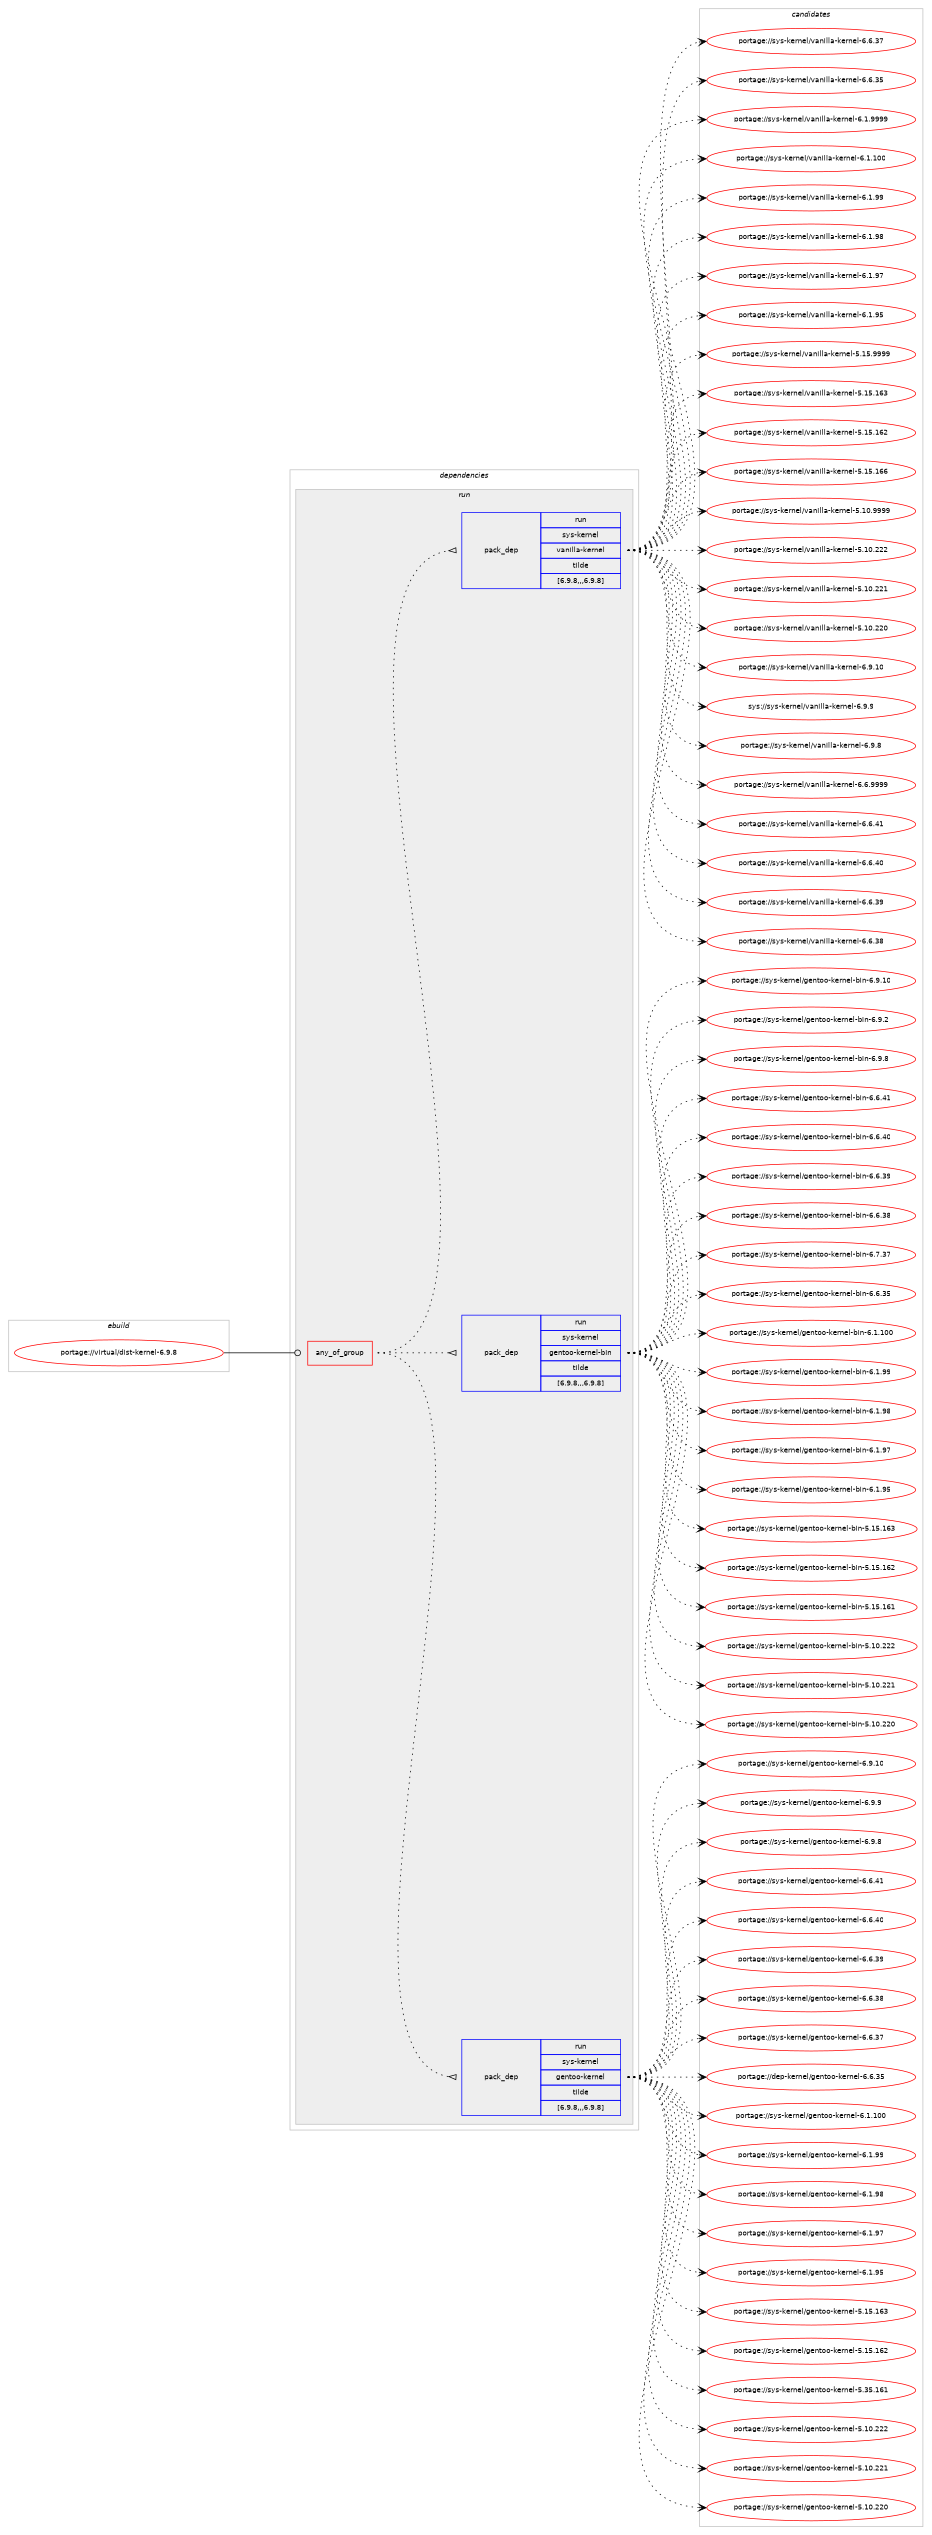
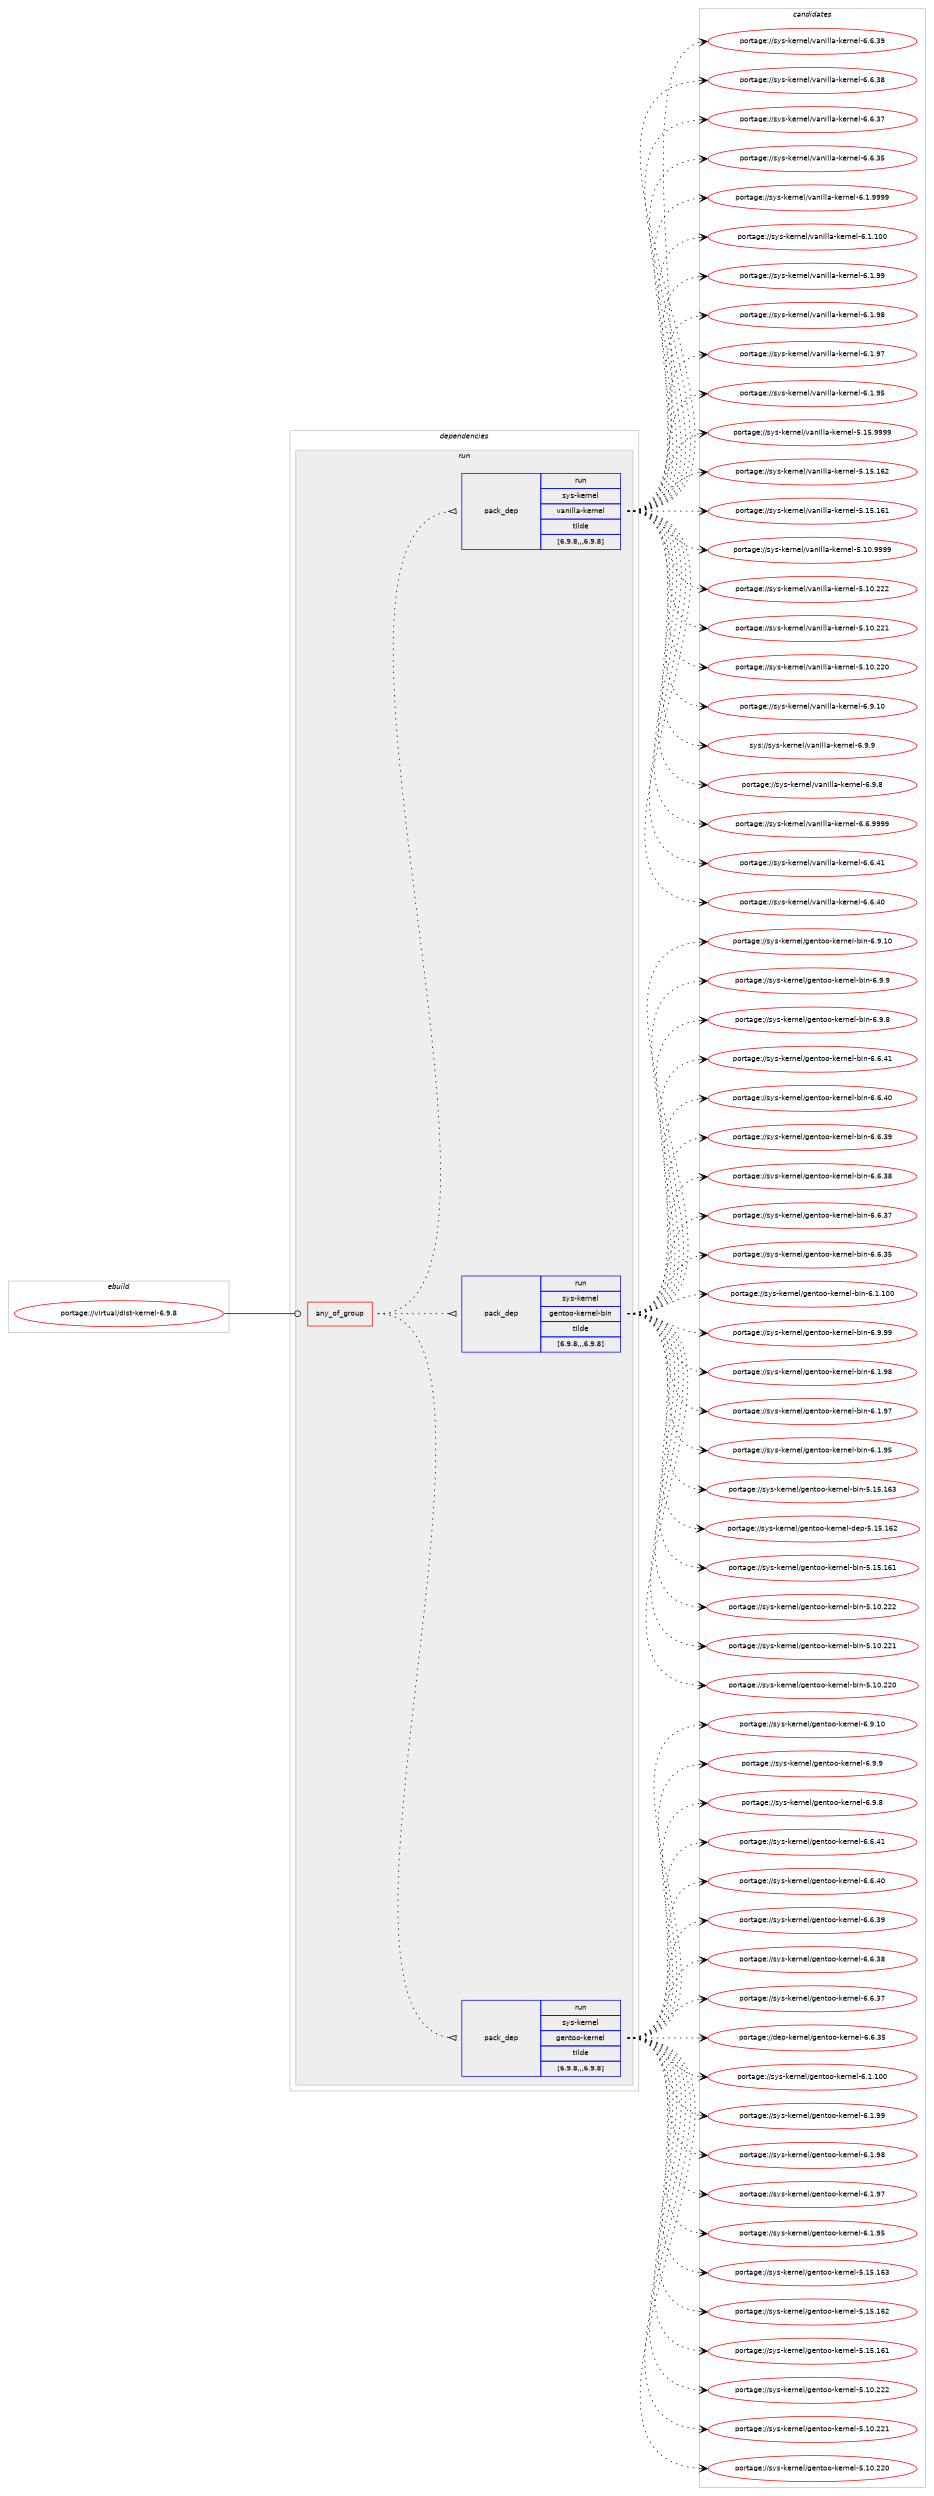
node "portage://sys-kernel/vanilla-kernel-5.15.163": removed
node "portage://sys-kernel/vanilla-kernel-5.15.166": label "portage://sys-kernel/vanilla-kernel-5.15.166" -> "portage://sys-kernel/vanilla-kernel-5.15.161"
node "portage://sys-kernel/gentoo-kernel-bin-6.9.2": label "portage://sys-kernel/gentoo-kernel-bin-6.9.2" -> "portage://sys-kernel/gentoo-kernel-bin-6.9.9"
node "portage://sys-kernel/gentoo-kernel-bin-6.7.37": label "portage://sys-kernel/gentoo-kernel-bin-6.7.37" -> "portage://sys-kernel/gentoo-kernel-bin-6.6.37"
node "portage://sys-kernel/gentoo-kernel-bin-6.1.99": label "portage://sys-kernel/gentoo-kernel-bin-6.1.99" -> "portage://sys-kernel/gentoo-kernel-bin-6.9.99"
node "portage://sys-kernel/gentoo-kernel-bin-5.15.162": label "portage://sys-kernel/gentoo-kernel-bin-5.15.162" -> "portage://sys-kernel/gentoo-kernel-dep-5.15.162"
node "portage://sys-kernel/gentoo-kernel-5.35.161": label "portage://sys-kernel/gentoo-kernel-5.35.161" -> "portage://sys-kernel/gentoo-kernel-5.15.161"
